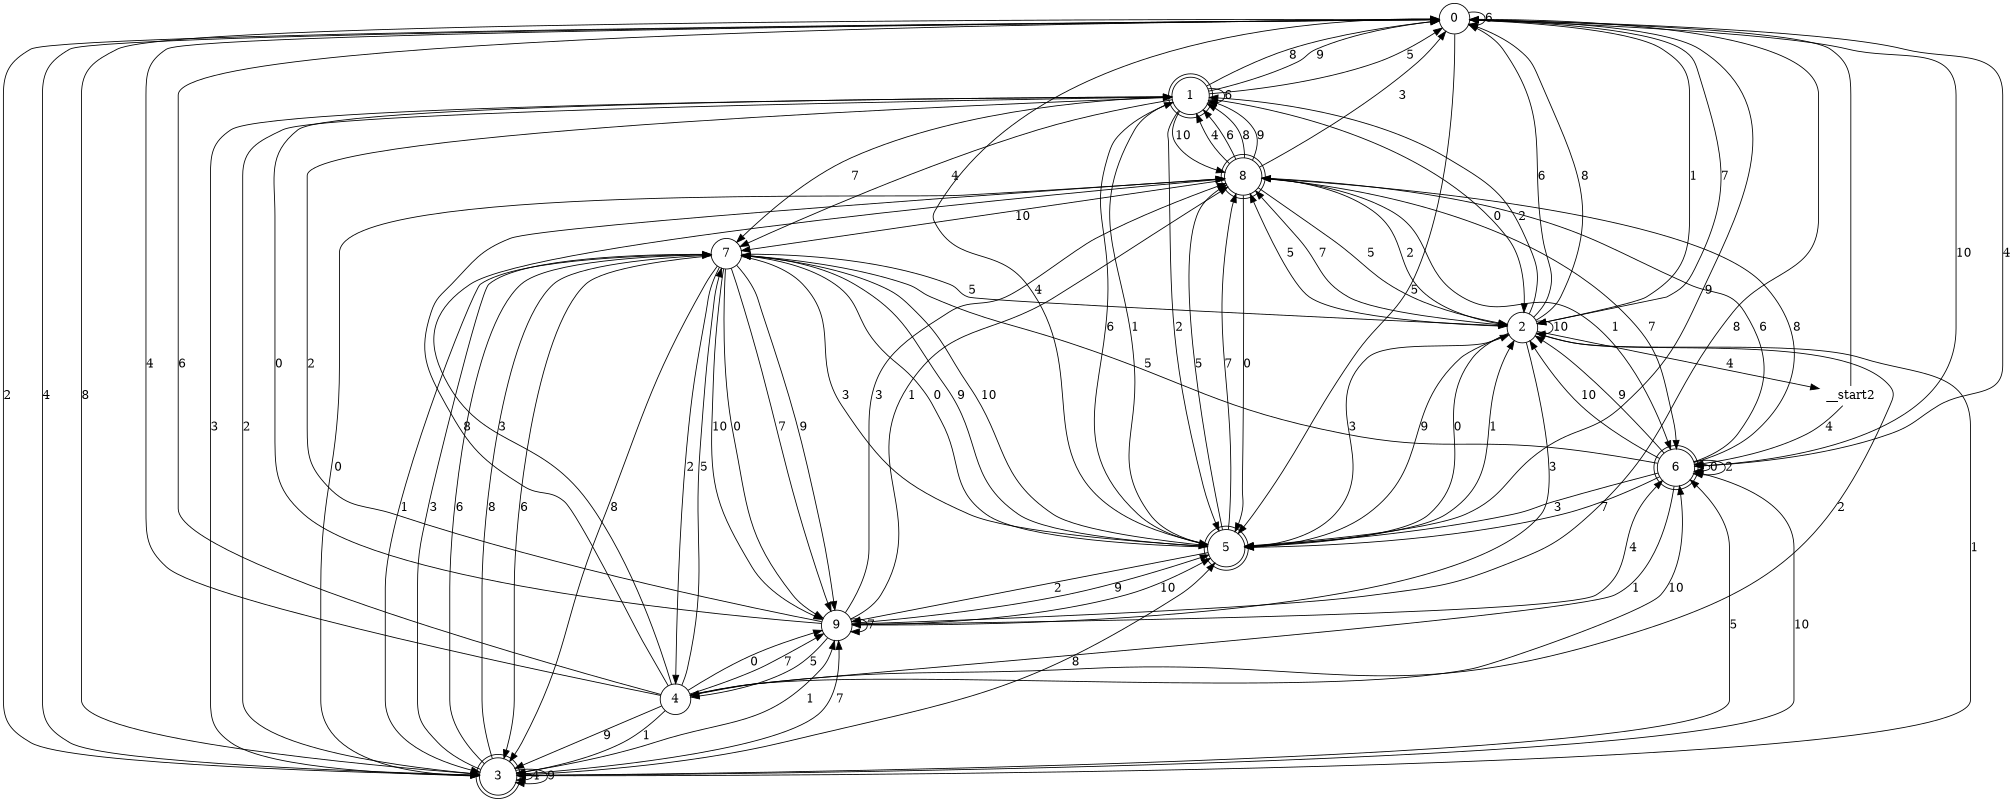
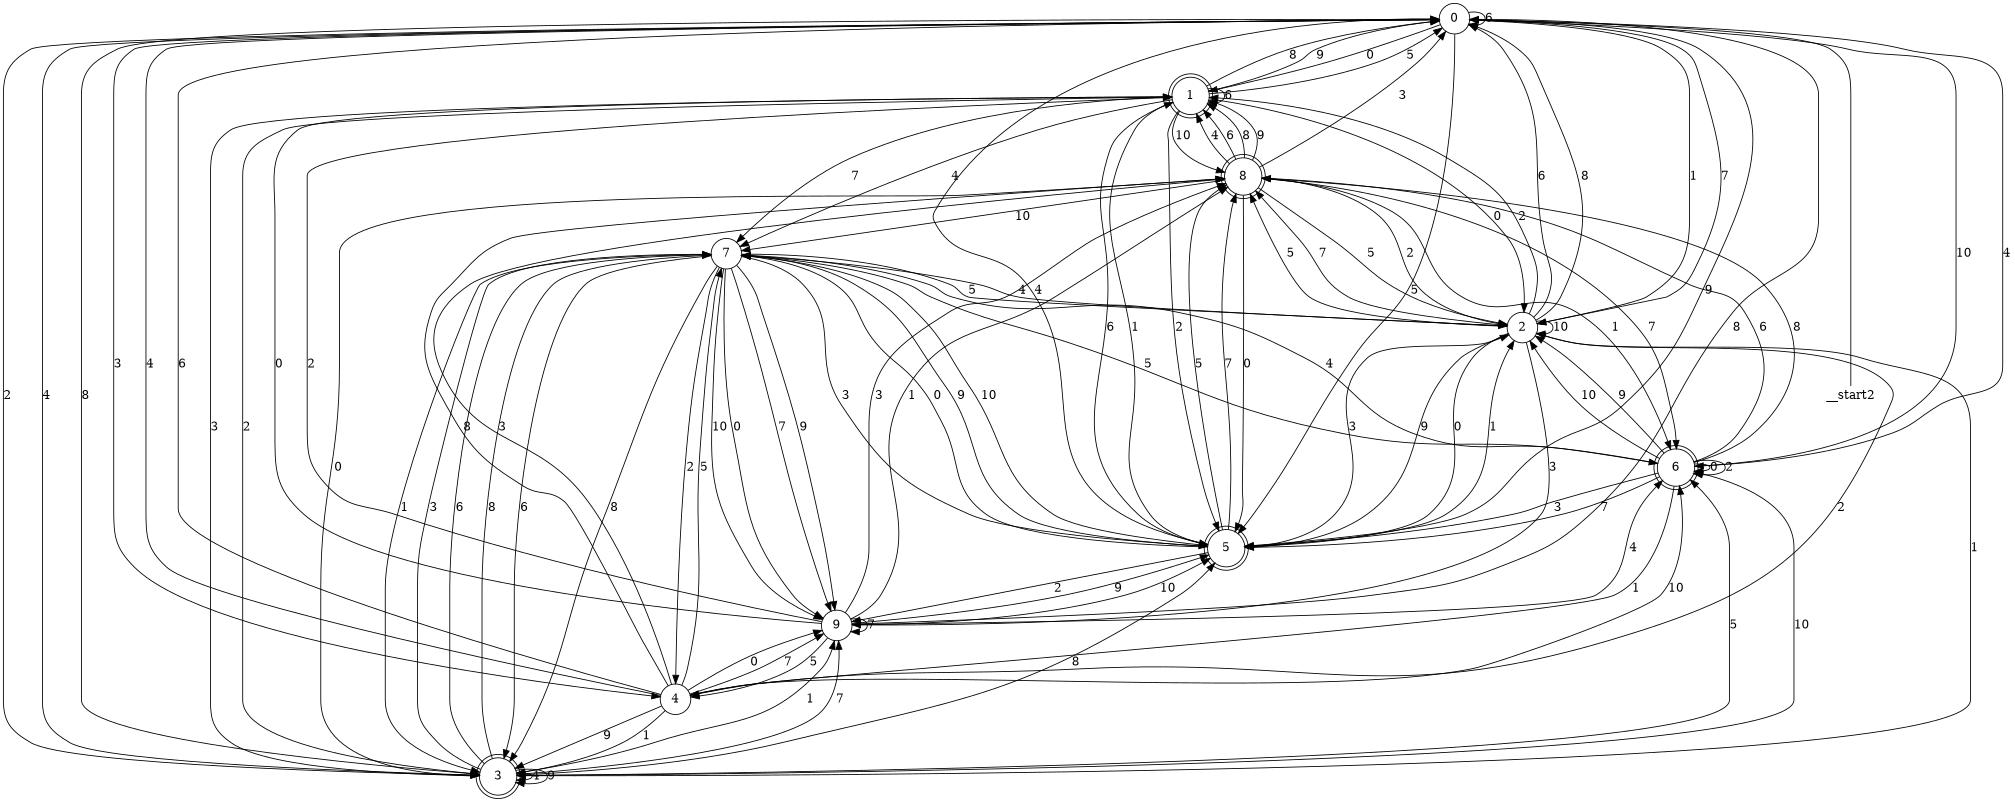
edge "0" -> "1": added, label "0"
edge "0" -> "4": added, label "3"
edge "2" -> "__start2": now "2" -> "7"
edge "__start2" -> "6": now "7" -> "6"
